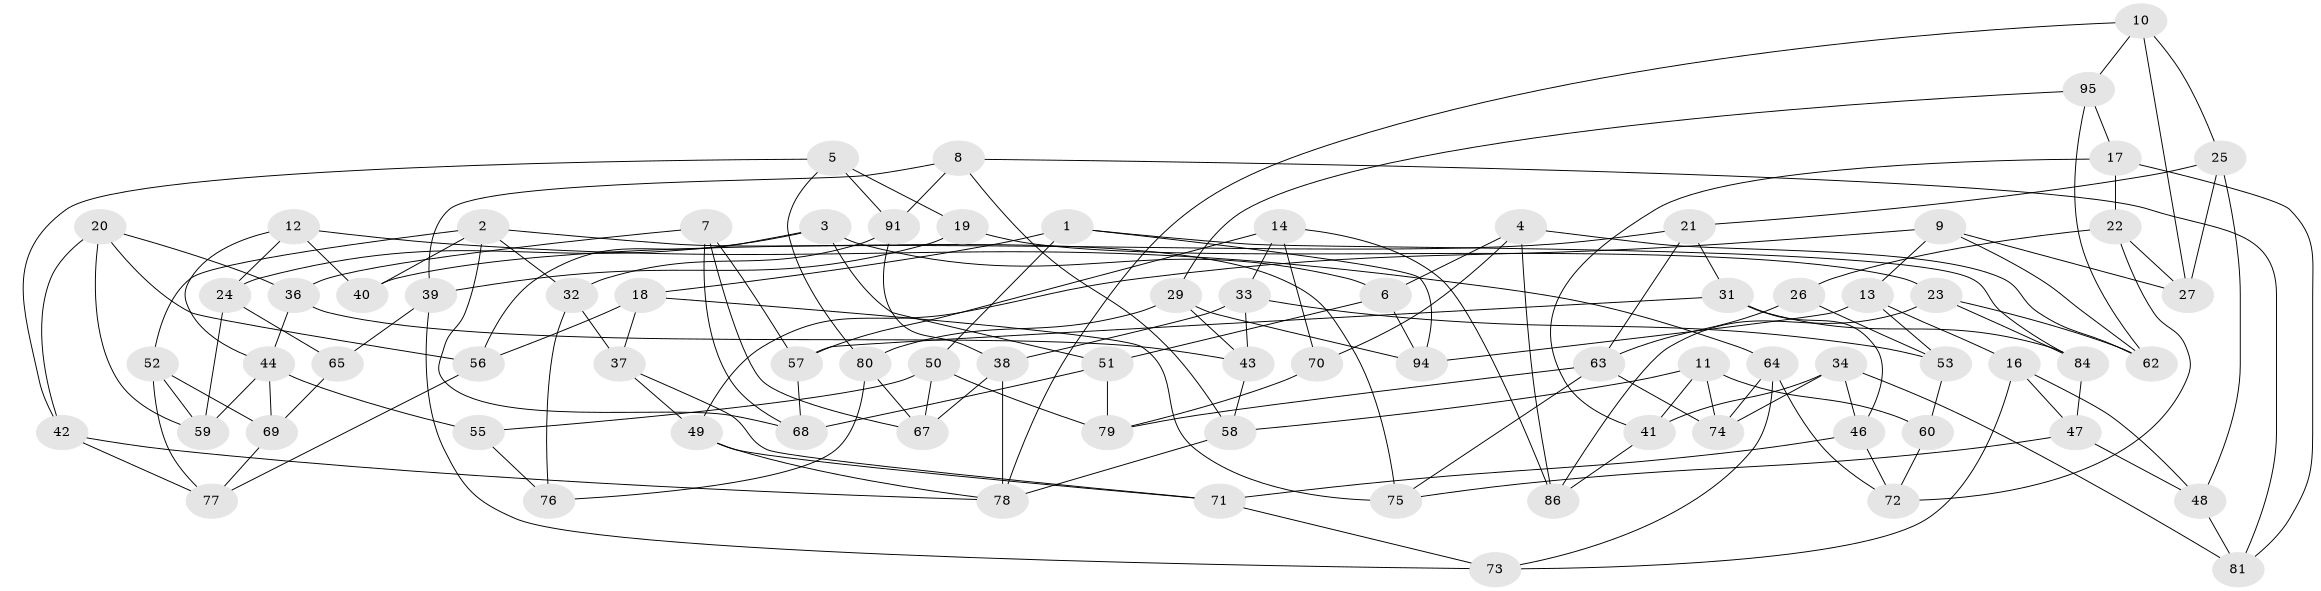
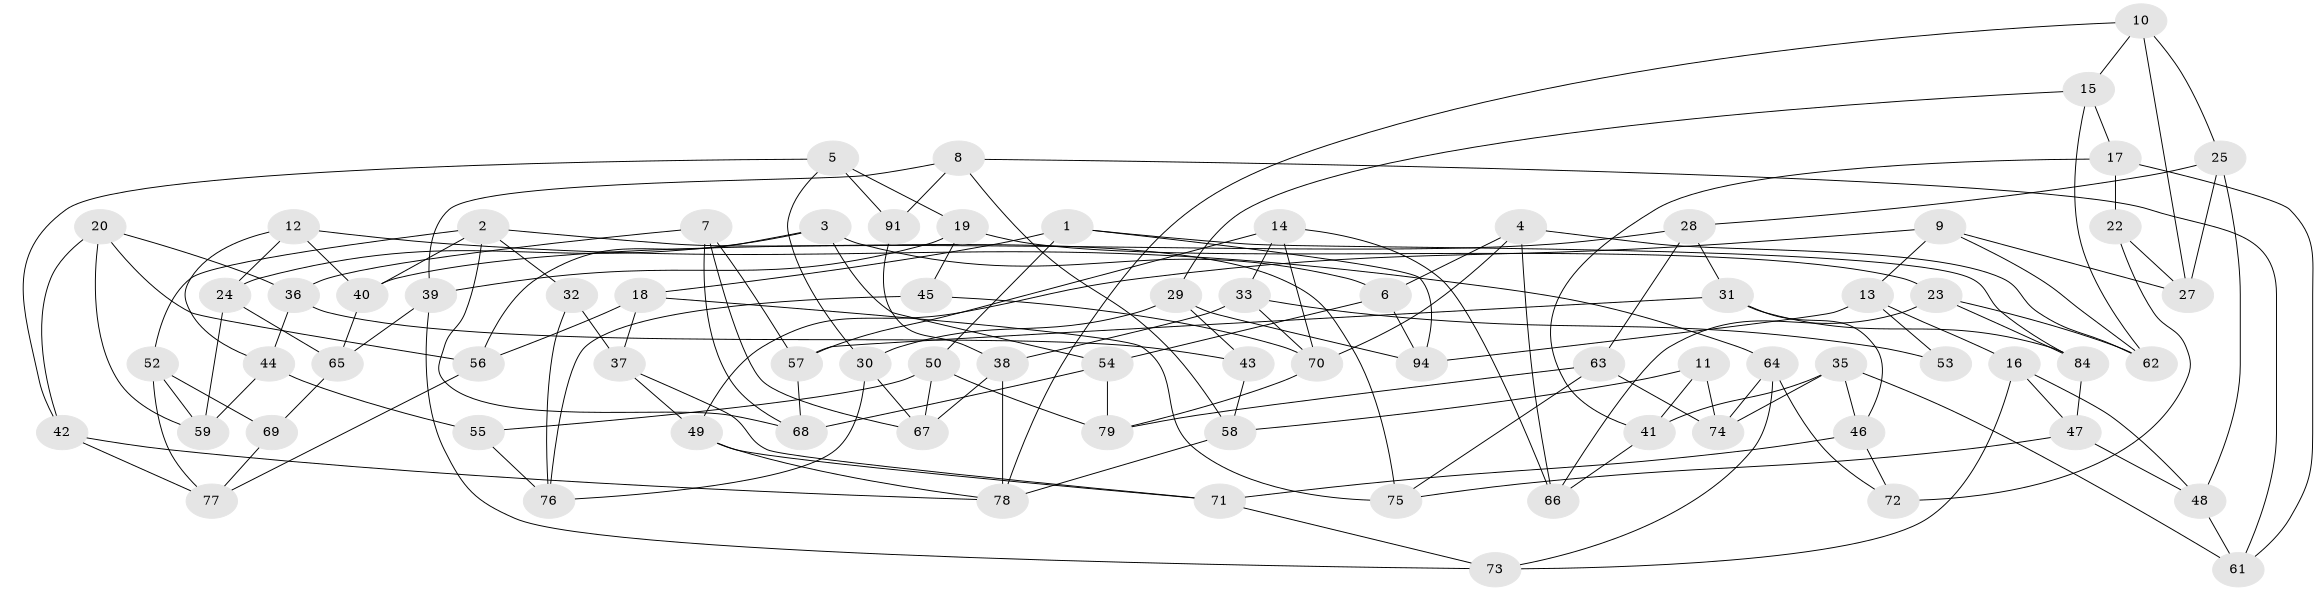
node "95": label "95" -> "15"
node "21": label "21" -> "28"
edge "91" -- "32": removed
node "45": added
node "26": removed
edge "40" -- "65": added
edge "33" -- "43": now "33" -- "70"
node "80": label "80" -> "30"
node "51": label "51" -> "54"
node "34": label "34" -> "35"
edge "44" -- "69": removed
node "60": removed
node "86": label "86" -> "66"
node "81": label "81" -> "61"
